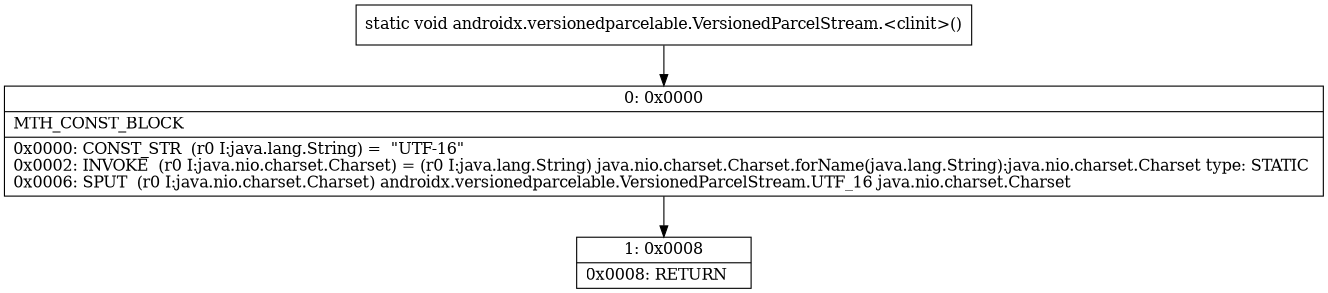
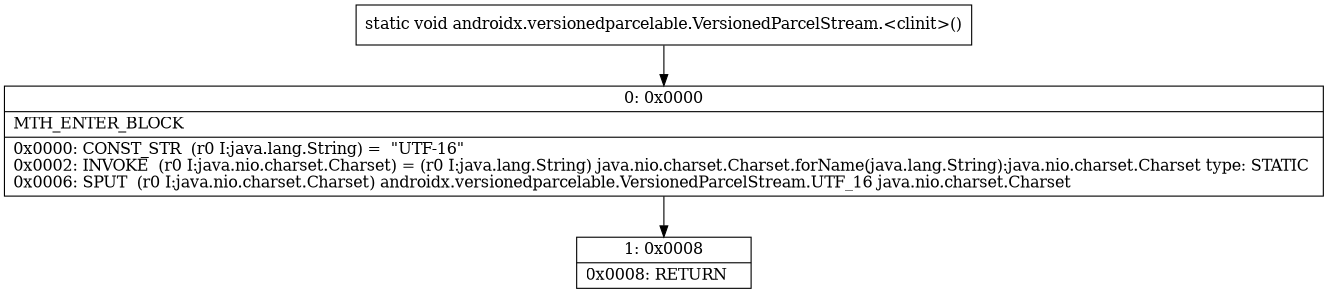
node "0: 0x0000": text "MTH_CONST_BLOCK" -> "MTH_ENTER_BLOCK"
